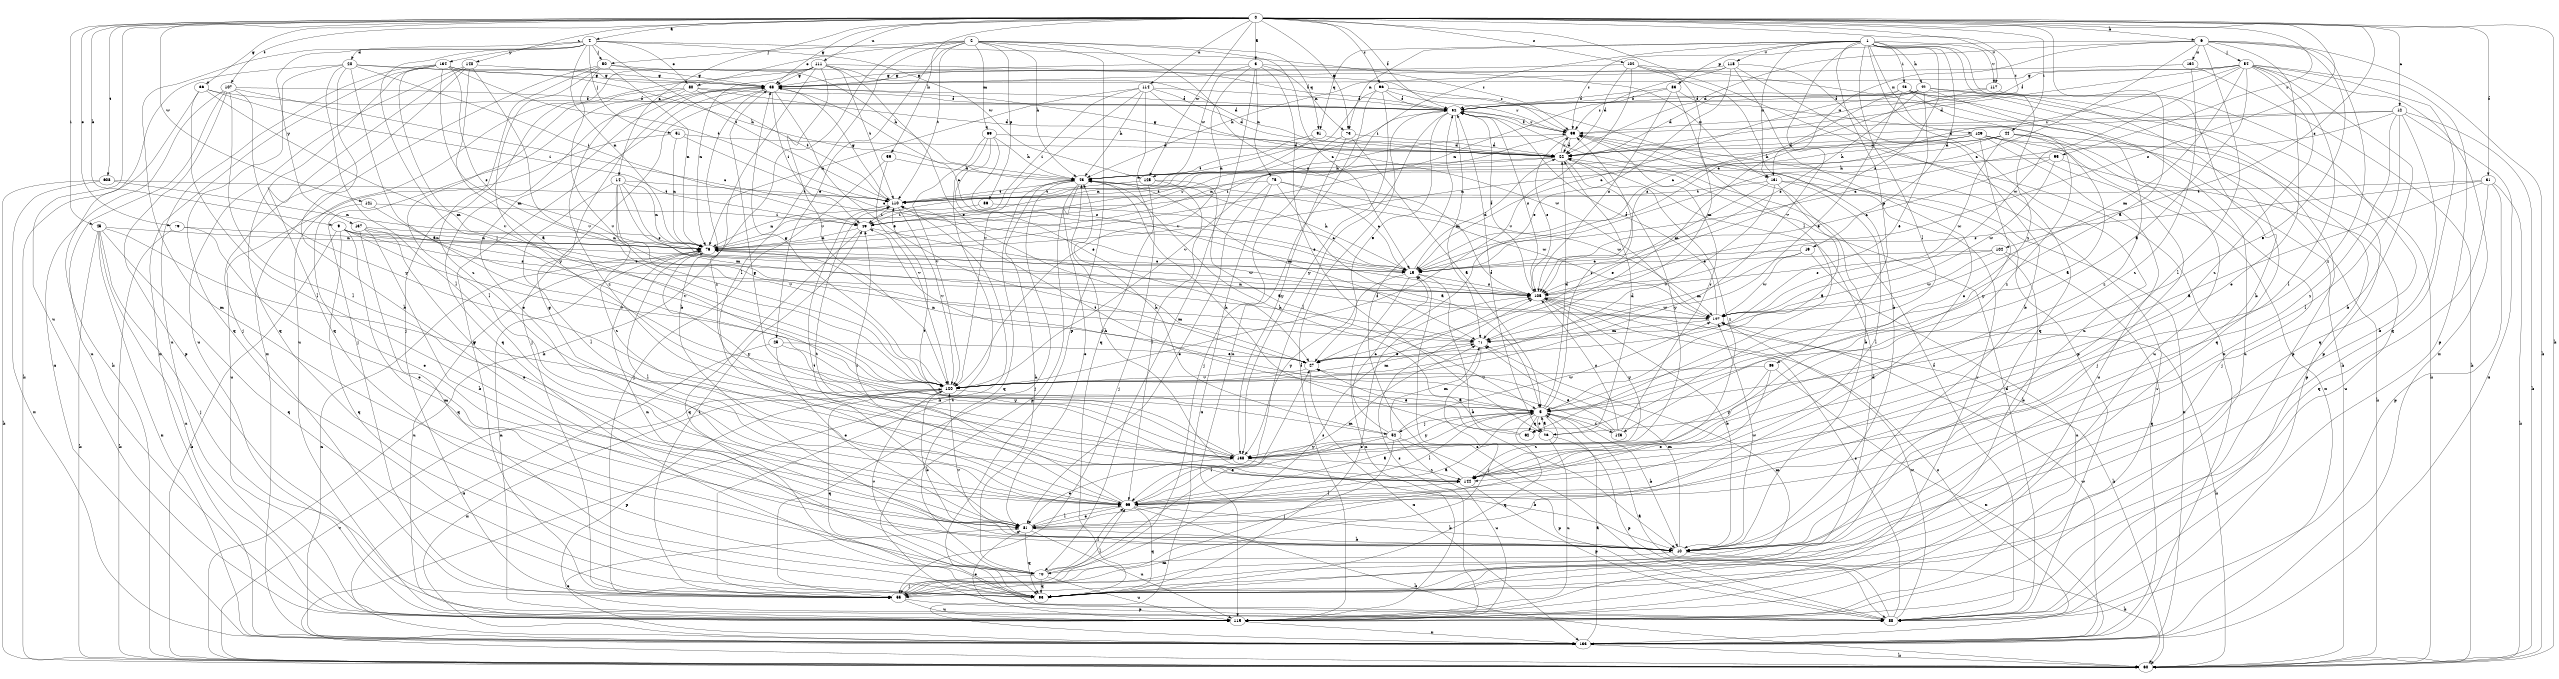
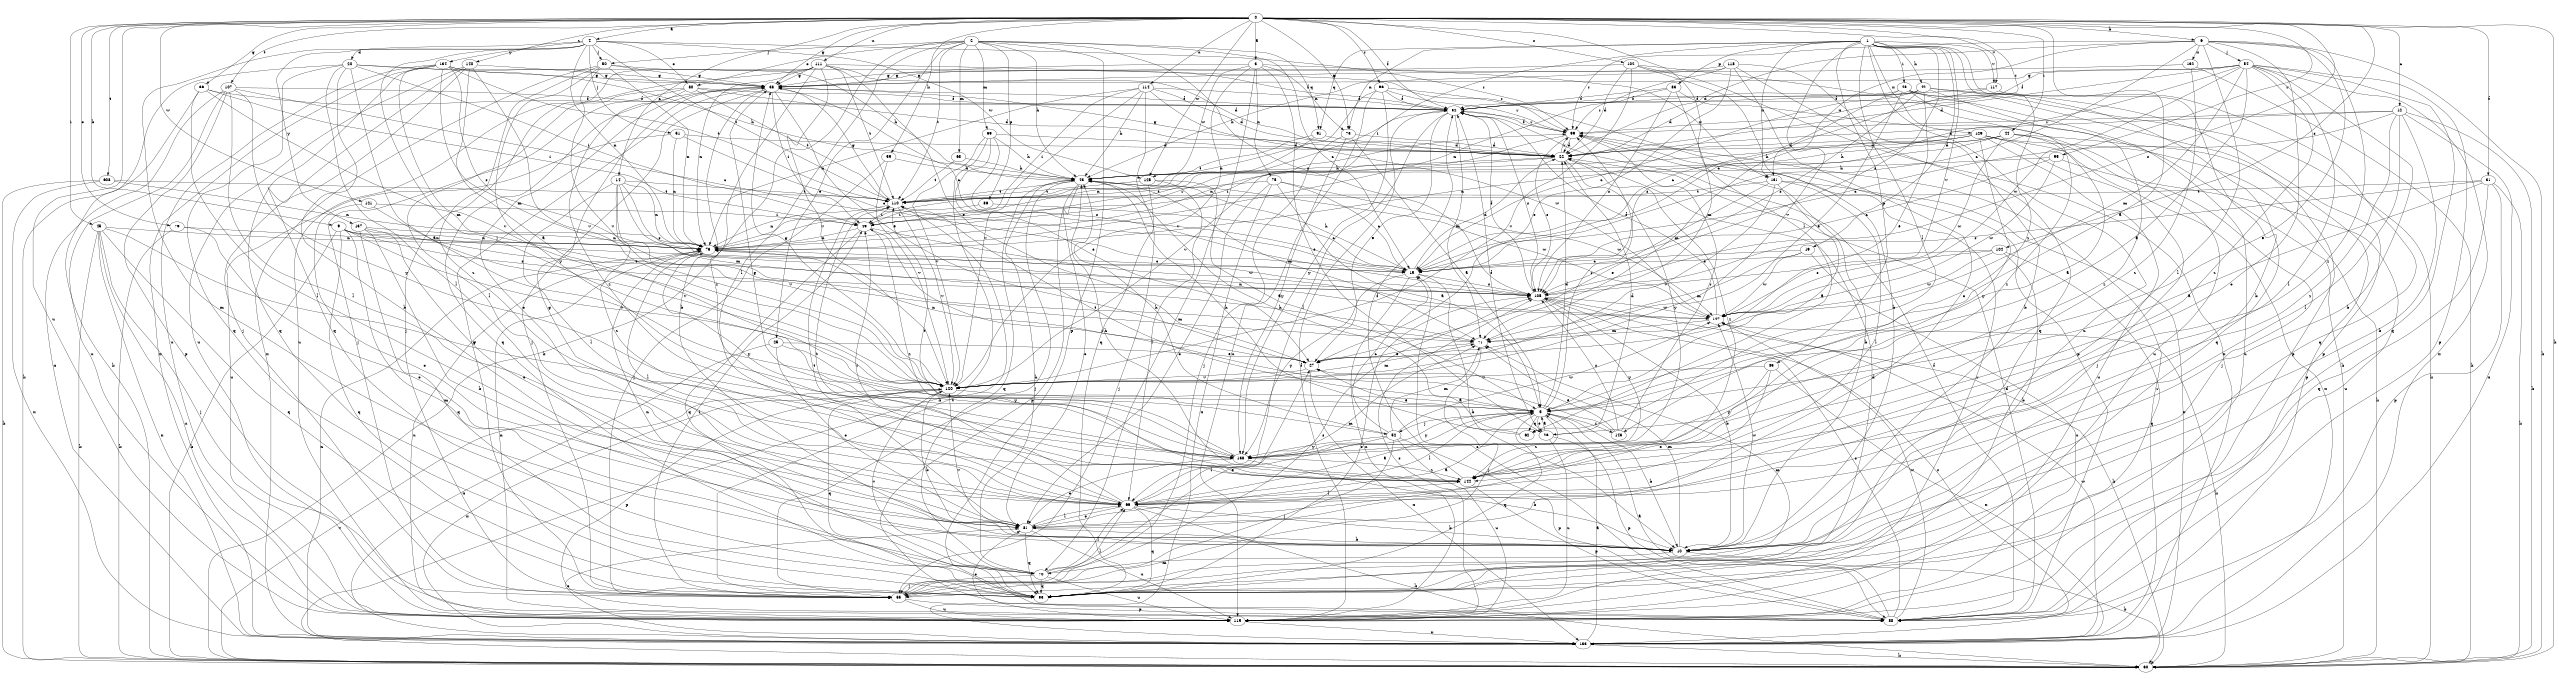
edge "1" -> "118": now "1" -> "127"
node "68": added
edge "49" -> "144": added, label "z"
